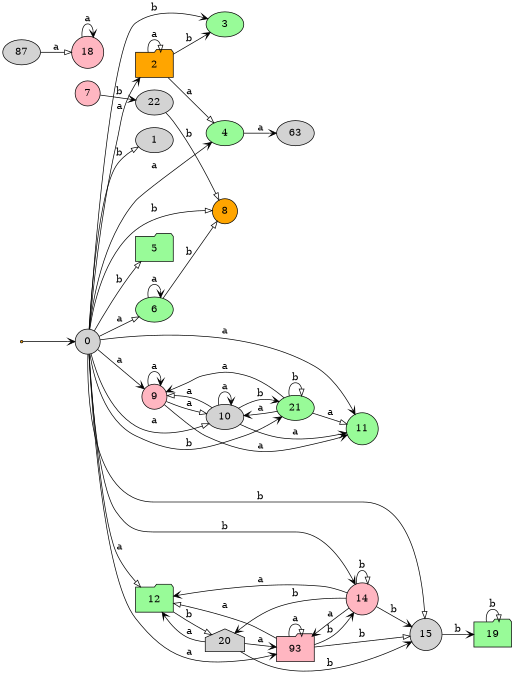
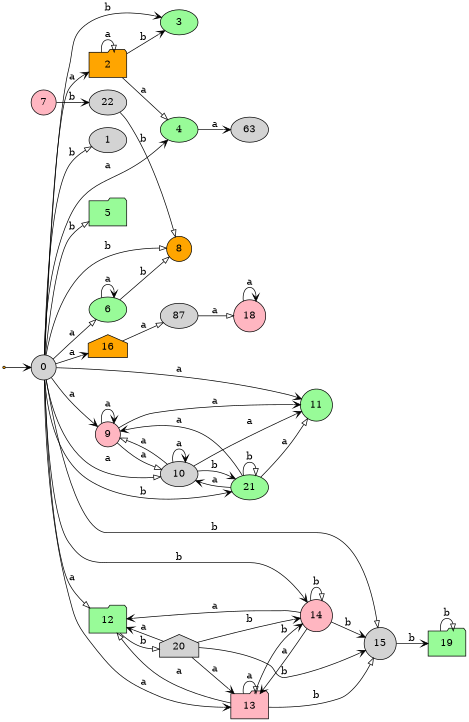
node "16": added
edge "14" -> "20": reversed
node "93": label "93" -> "13"
